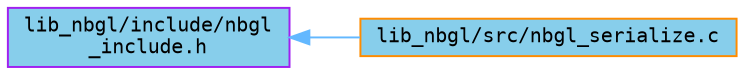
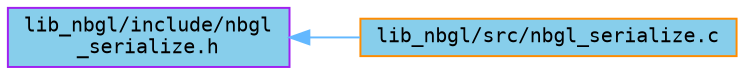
node "lib_nbgl/include/nbgl _include.h": label "lib_nbgl/include/nbgl _include.h" -> "lib_nbgl/include/nbgl _serialize.h"
